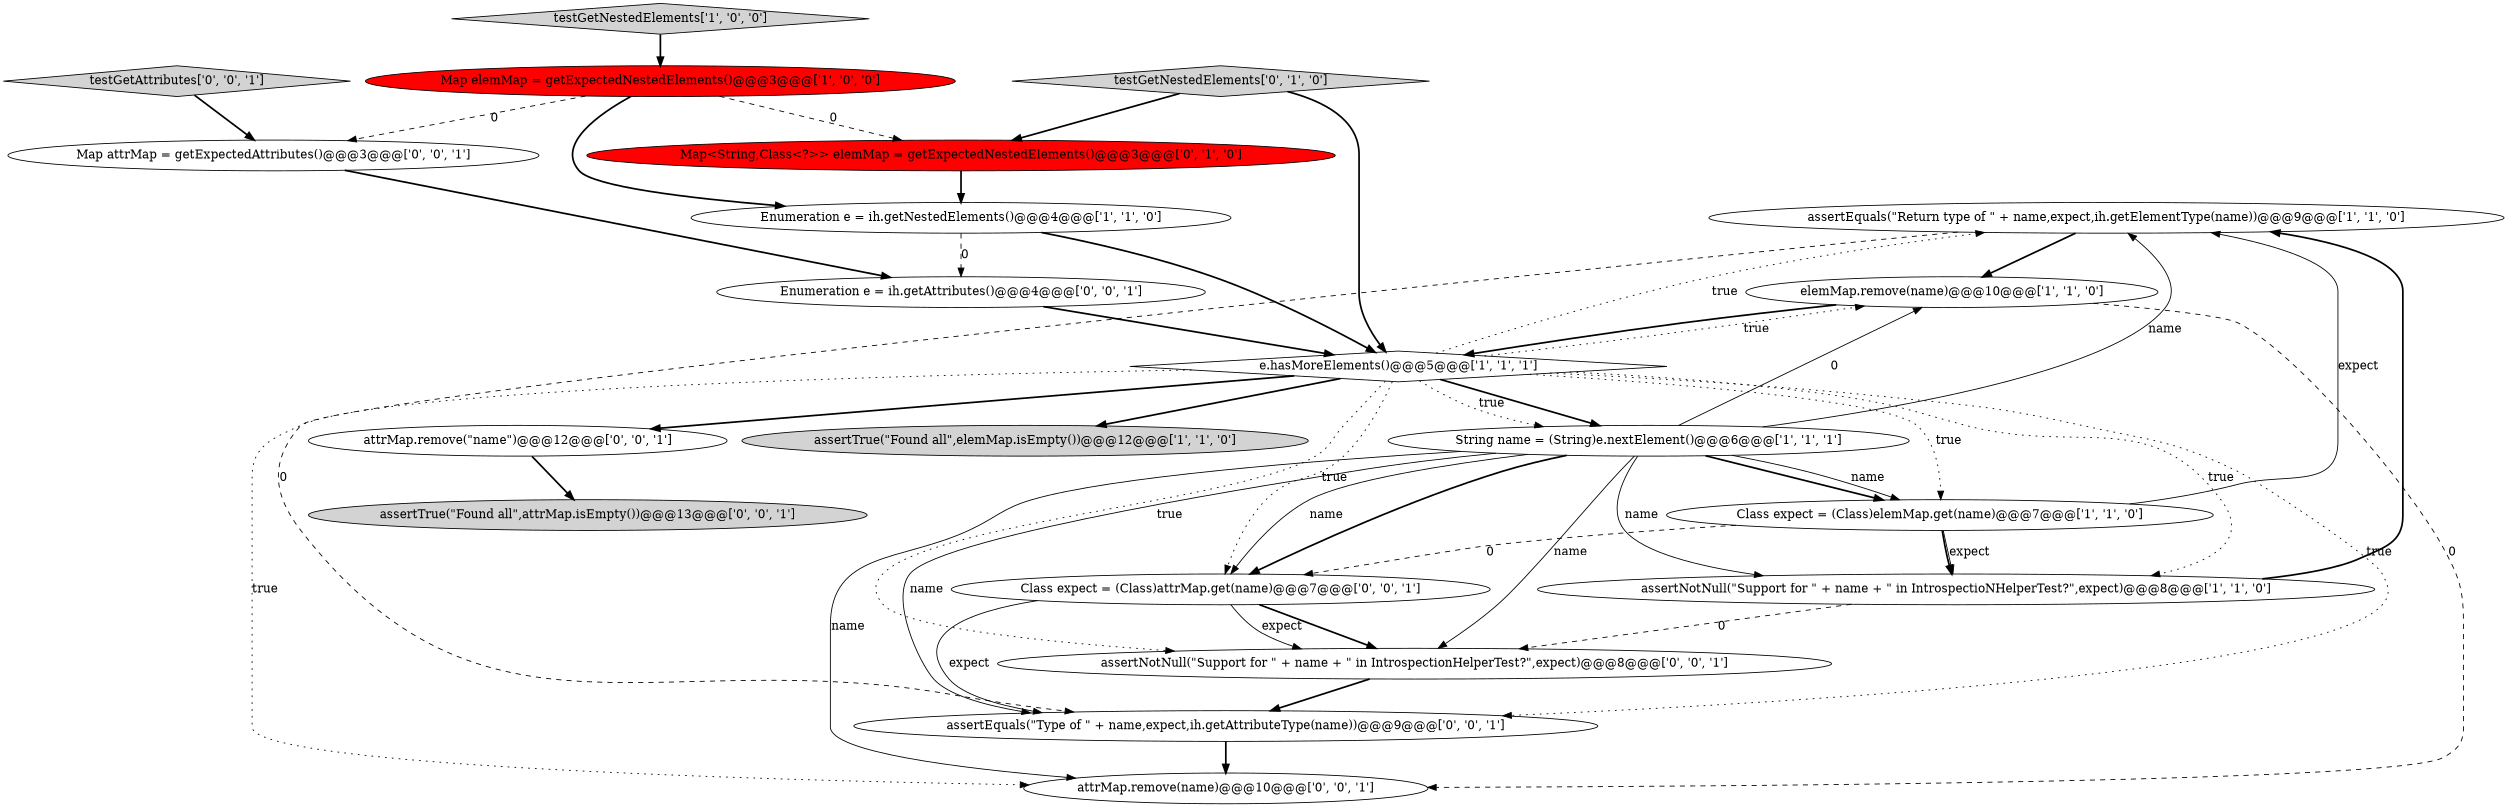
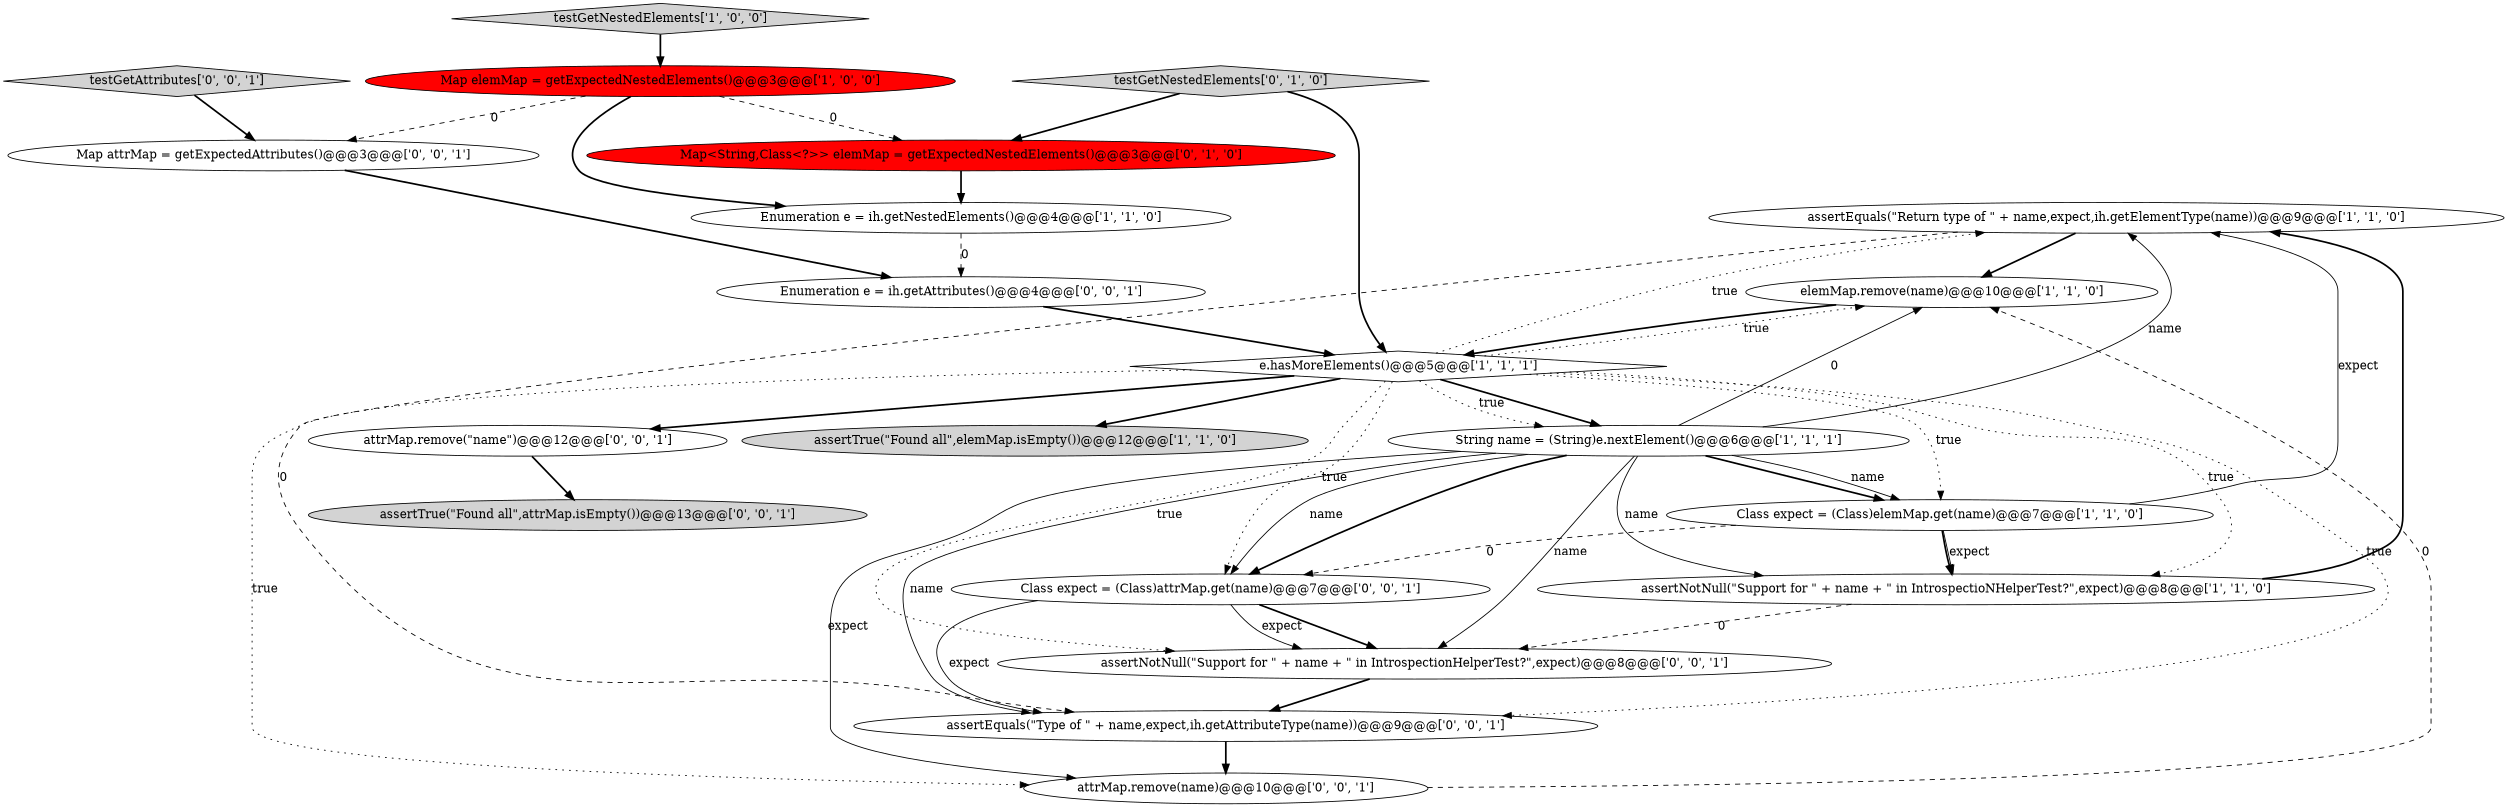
edge "Enumeration e = ih.getNestedElements()@@@4@@@['1', '1', '0']" -> "e.hasMoreElements()@@@5@@@['1', '1', '1']": removed
edge "String name = (String)e.nextElement()@@@6@@@['1', '1', '1']" -> "attrMap.remove(name)@@@10@@@['0', '0', '1']": label "name" -> "expect"
edge "elemMap.remove(name)@@@10@@@['1', '1', '0']" -> "attrMap.remove(name)@@@10@@@['0', '0', '1']": reversed
